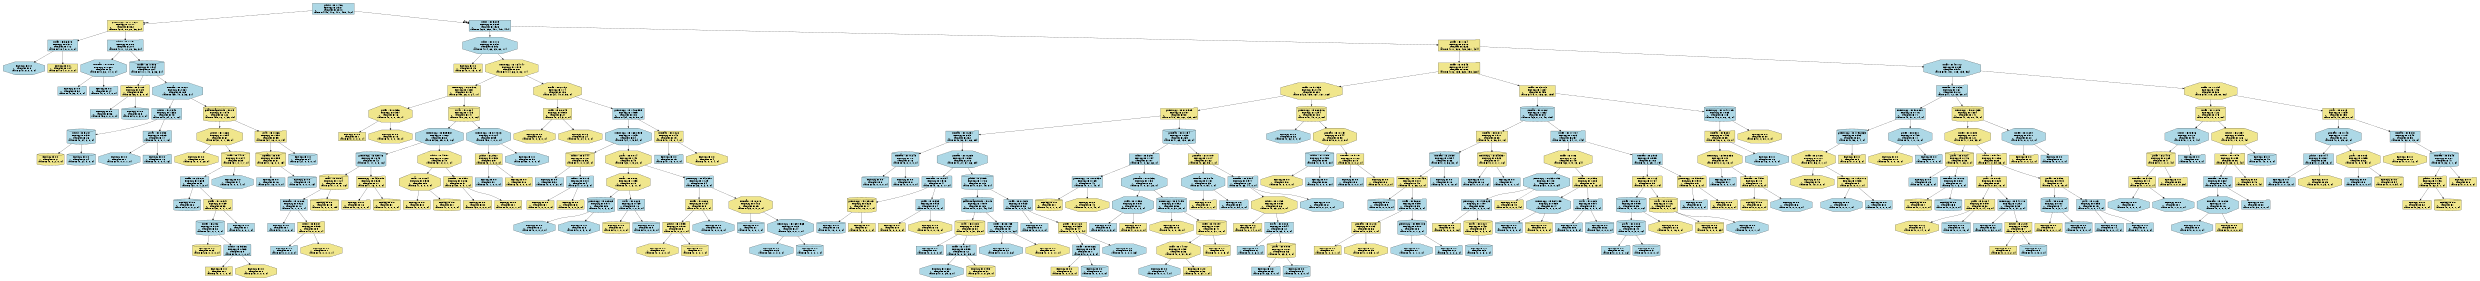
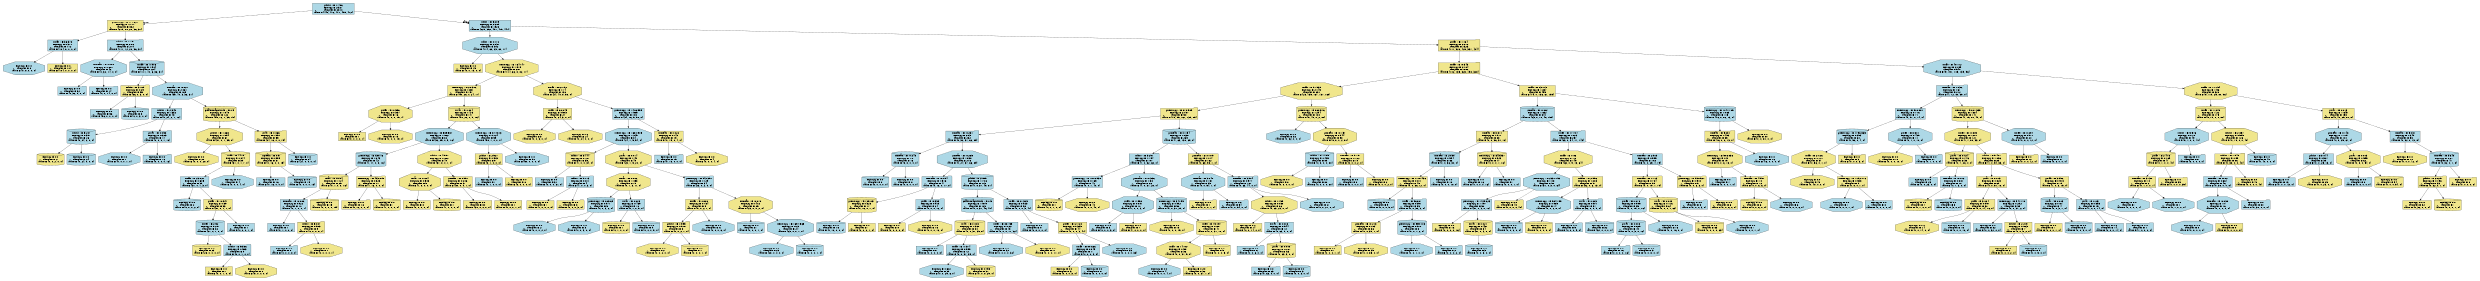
node "entropy = 0.0 samples = 16 value = [0, 0, 16, 0, 0]": fillcolor khaki -> lightblue
